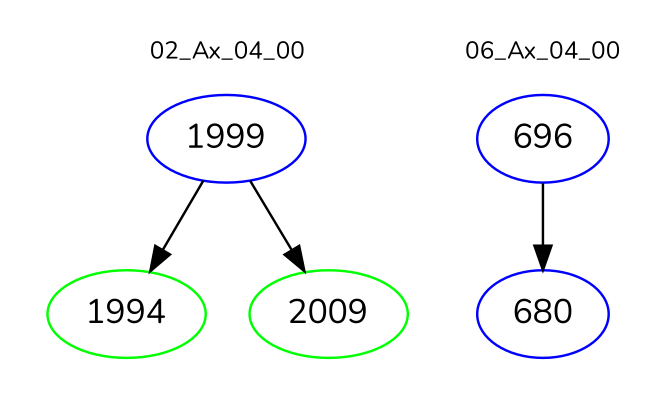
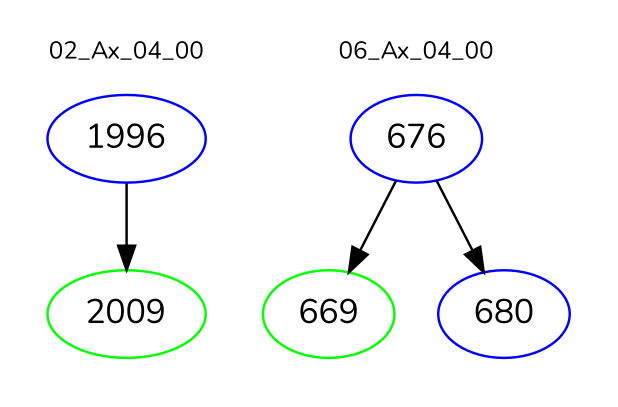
node "1999": label "1999" -> "1996"
node "696": label "696" -> "676"
node "1994": removed
node "669": added
